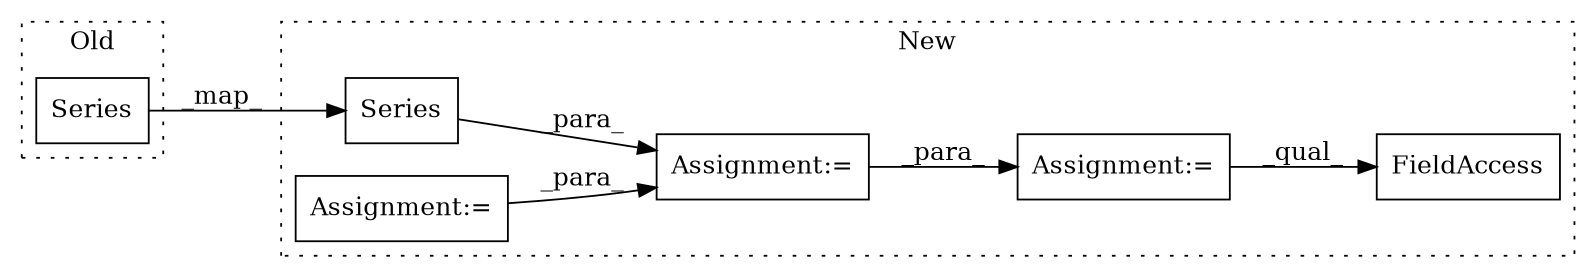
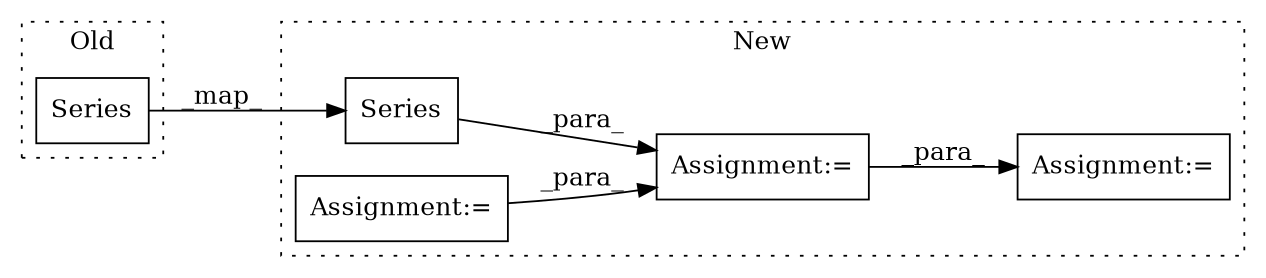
node "FieldAccess": removed
